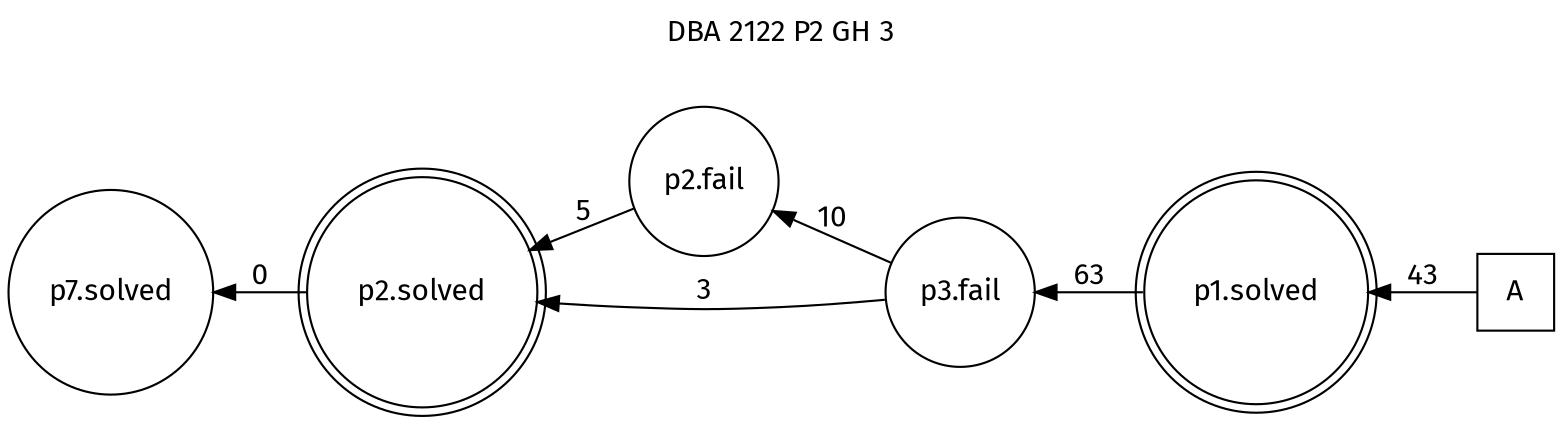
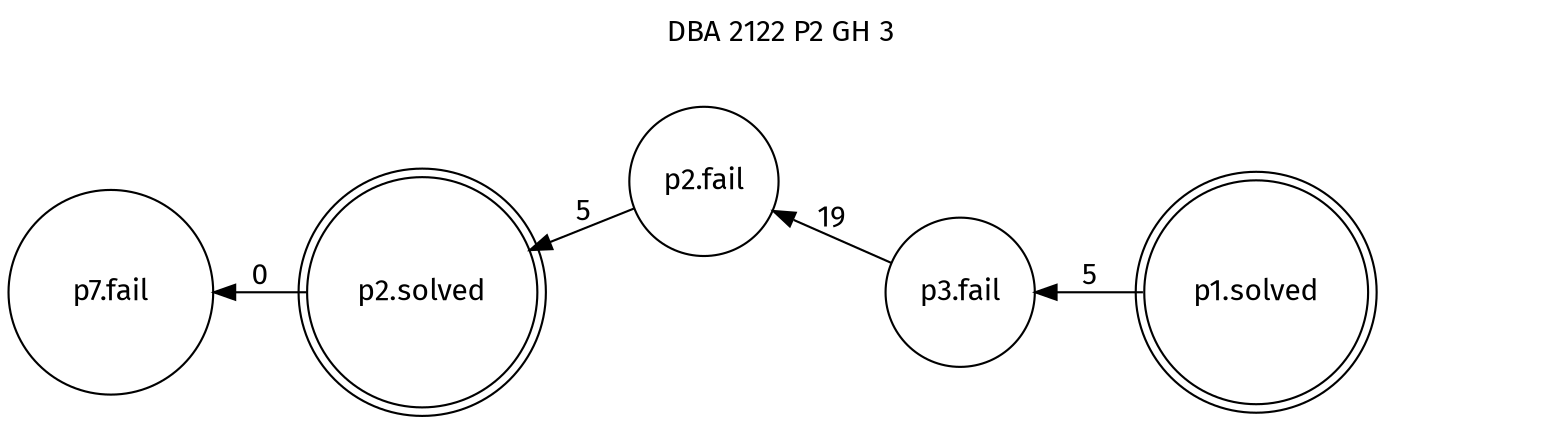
edge "p3.fail" -> "p2.fail": label "10" -> "19"
edge "p1.solved" -> "p3.fail": label "63" -> "5"
node "p7.solved": label "p7.solved" -> "p7.fail"
node "A": removed
edge "p3.fail" -> "p2.solved": removed, label "3"
